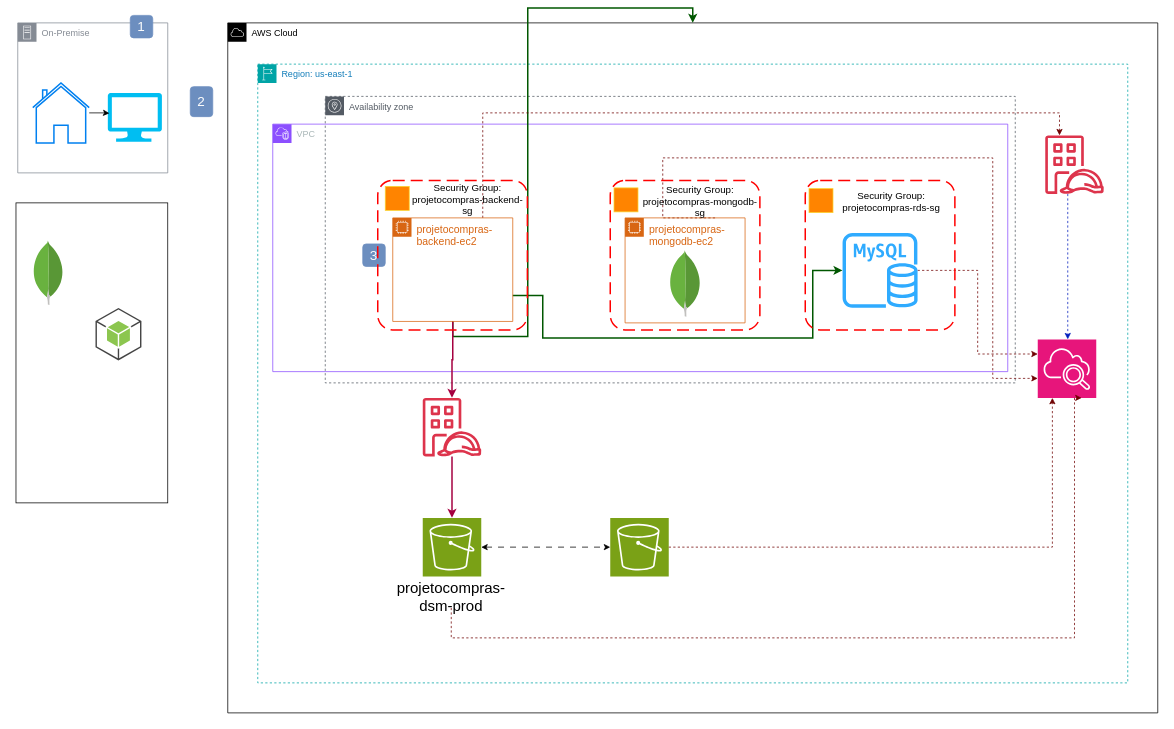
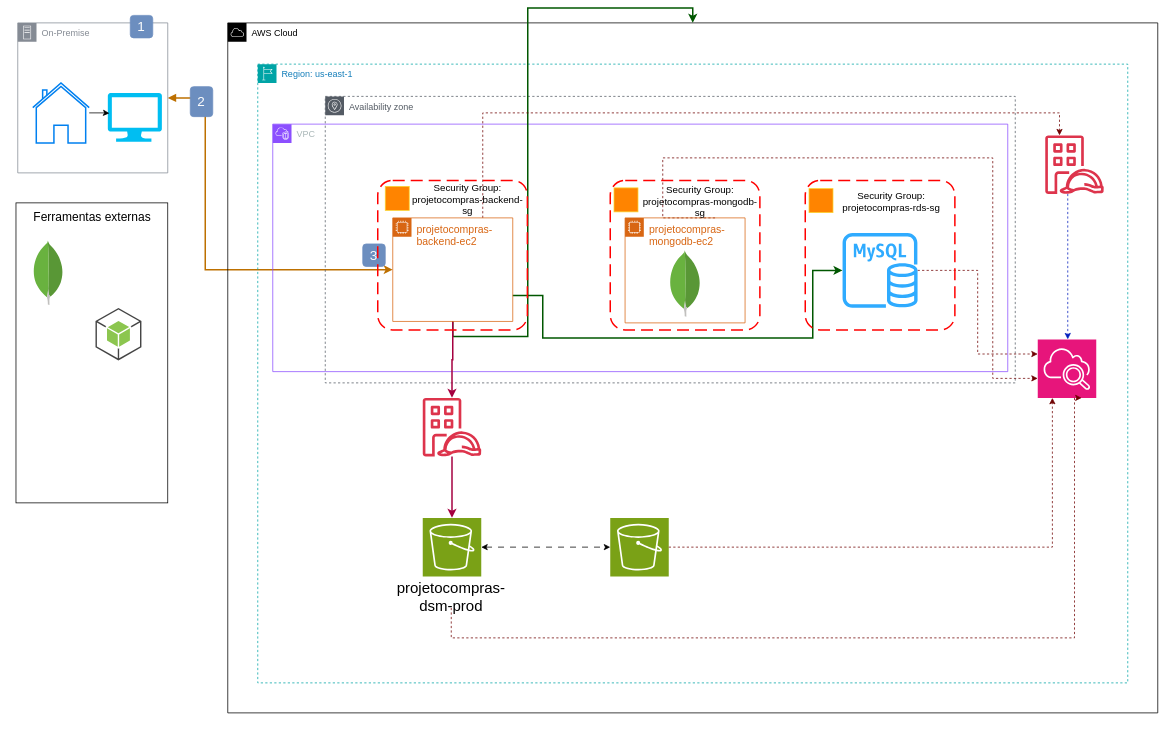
node "Ferramentas externas": added
edge "On-Premise" -- "projetocompras-backend-ec2": added
